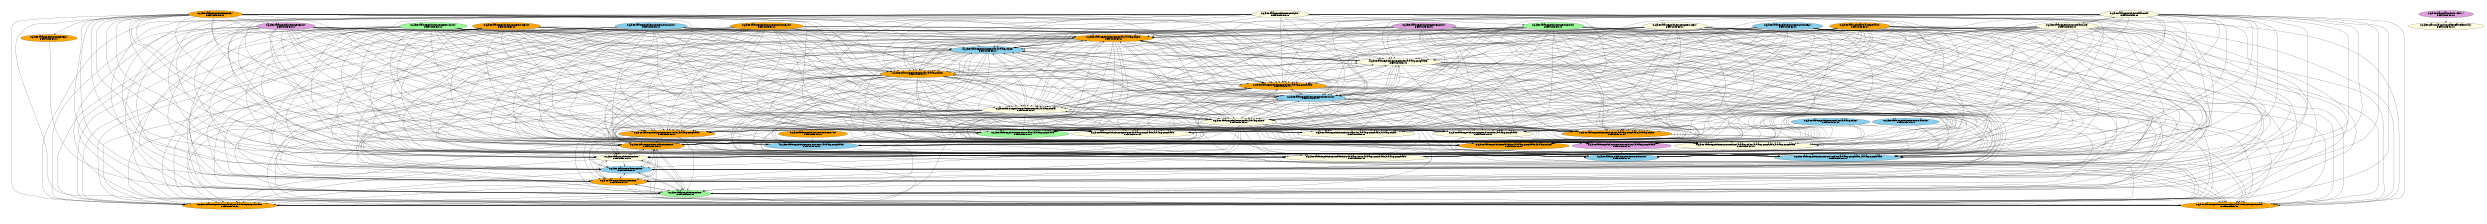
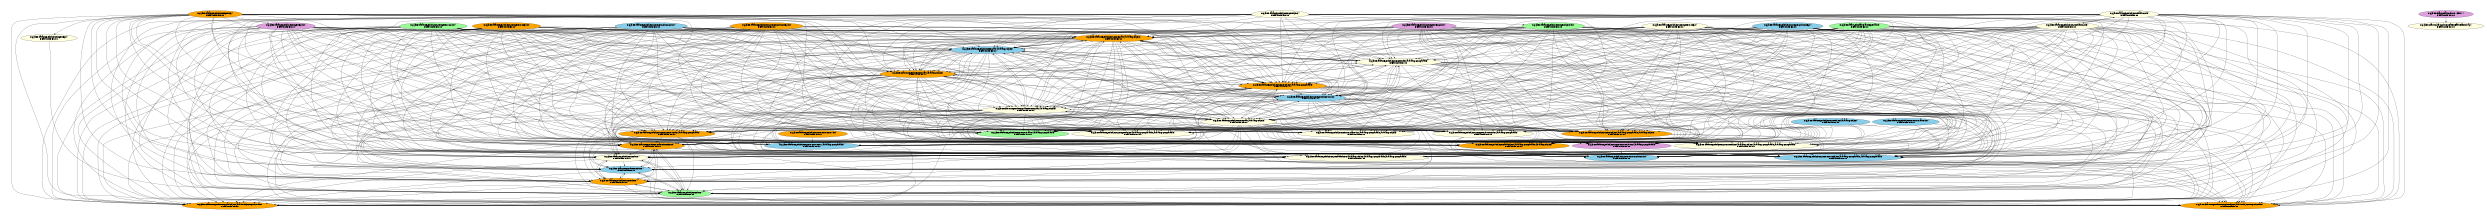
node "org.jfree.data$SelectableValue#getValue() P(Fail|Node)=0.00": fillcolor orange -> palegreen
node "org.jfree.data$KeyedObjects#getKeys() P(Fail|Node)=0.00": fillcolor orange -> lightyellow
edge "org.jfree.data$KeyedObjects#getItemCount() P(Fail|Node)=0.00" -> "org.jfree.chart$LegendItem#clone() P(Fail|Node)=0.00": removed
edge "org.jfree.data$KeyedObjects#hashCode() P(Fail|Node)=0.00" -> "org.jfree.data$KeyedObjects#clone() P(Fail|Node)=0.00": removed
edge "org.jfree.data$SelectableValue#getValue() P(Fail|Node)=0.00" -> "org.jfree.data$KeyedObjects2D#clone() P(Fail|Node)=0.00": removed
edge "org.jfree.data$KeyedObject#getKey() P(Fail|Node)=0.00" -> "org.jfree.data$KeyedObject#clone() P(Fail|Node)=0.00": removed
